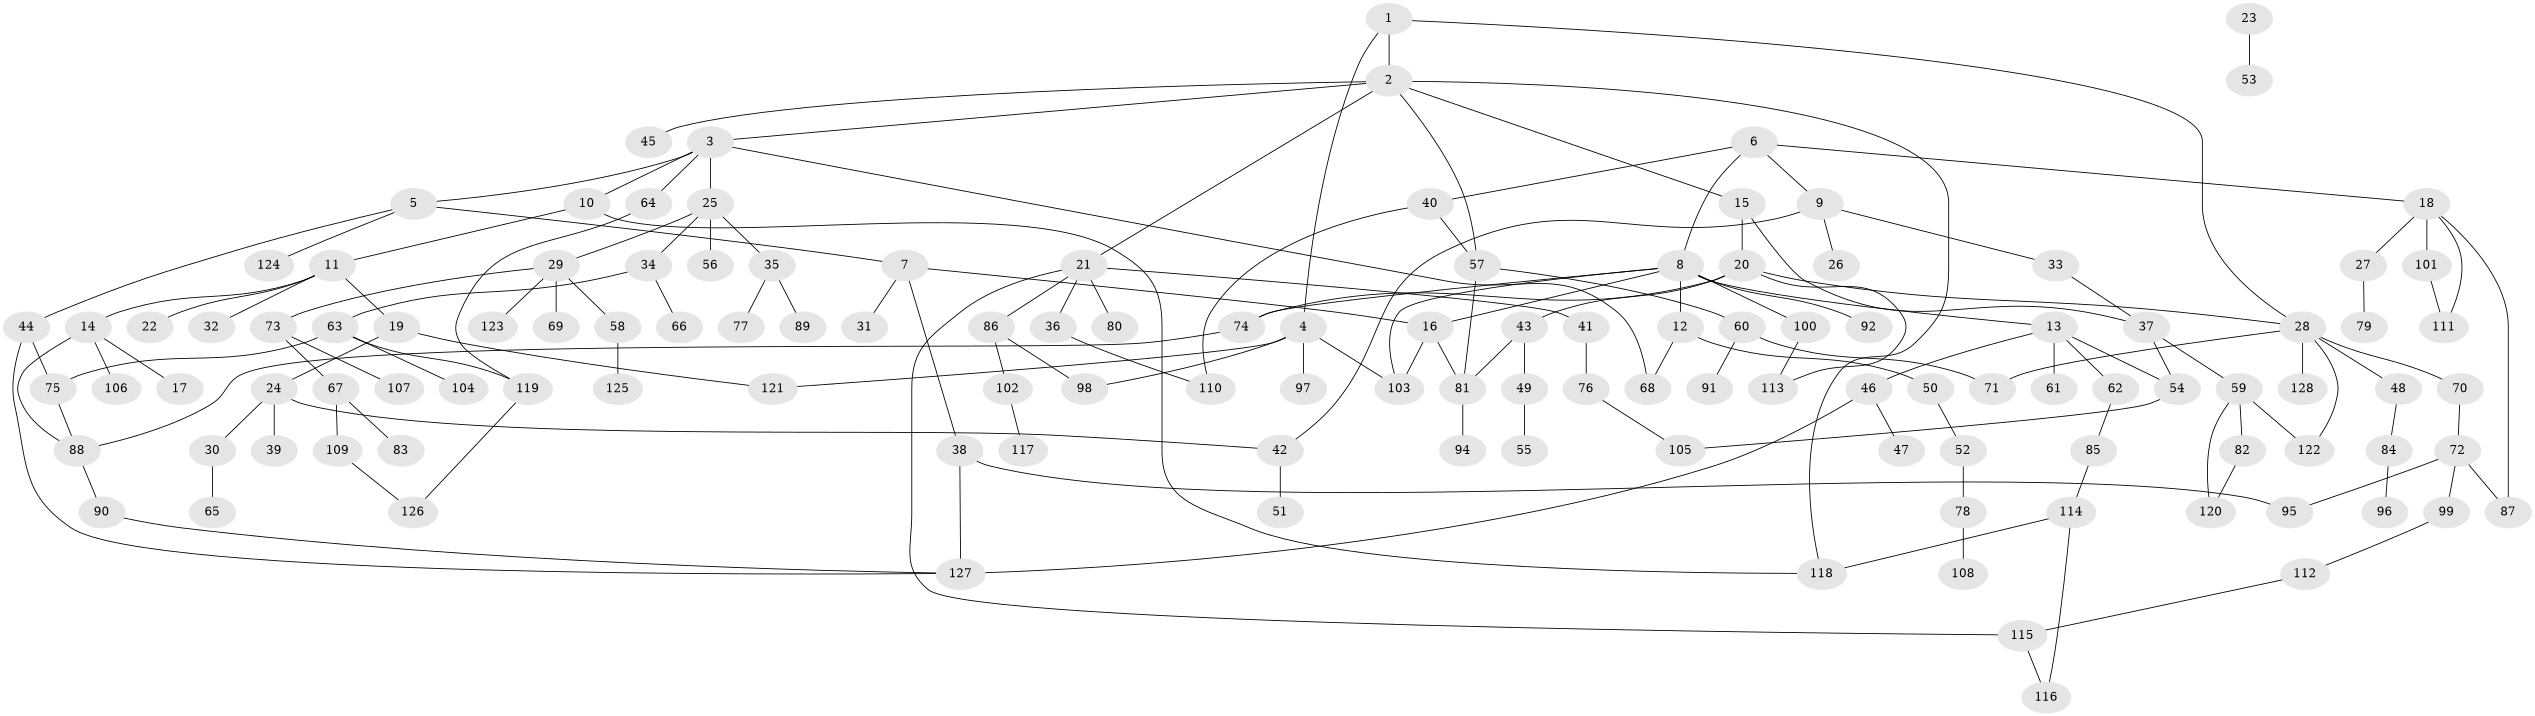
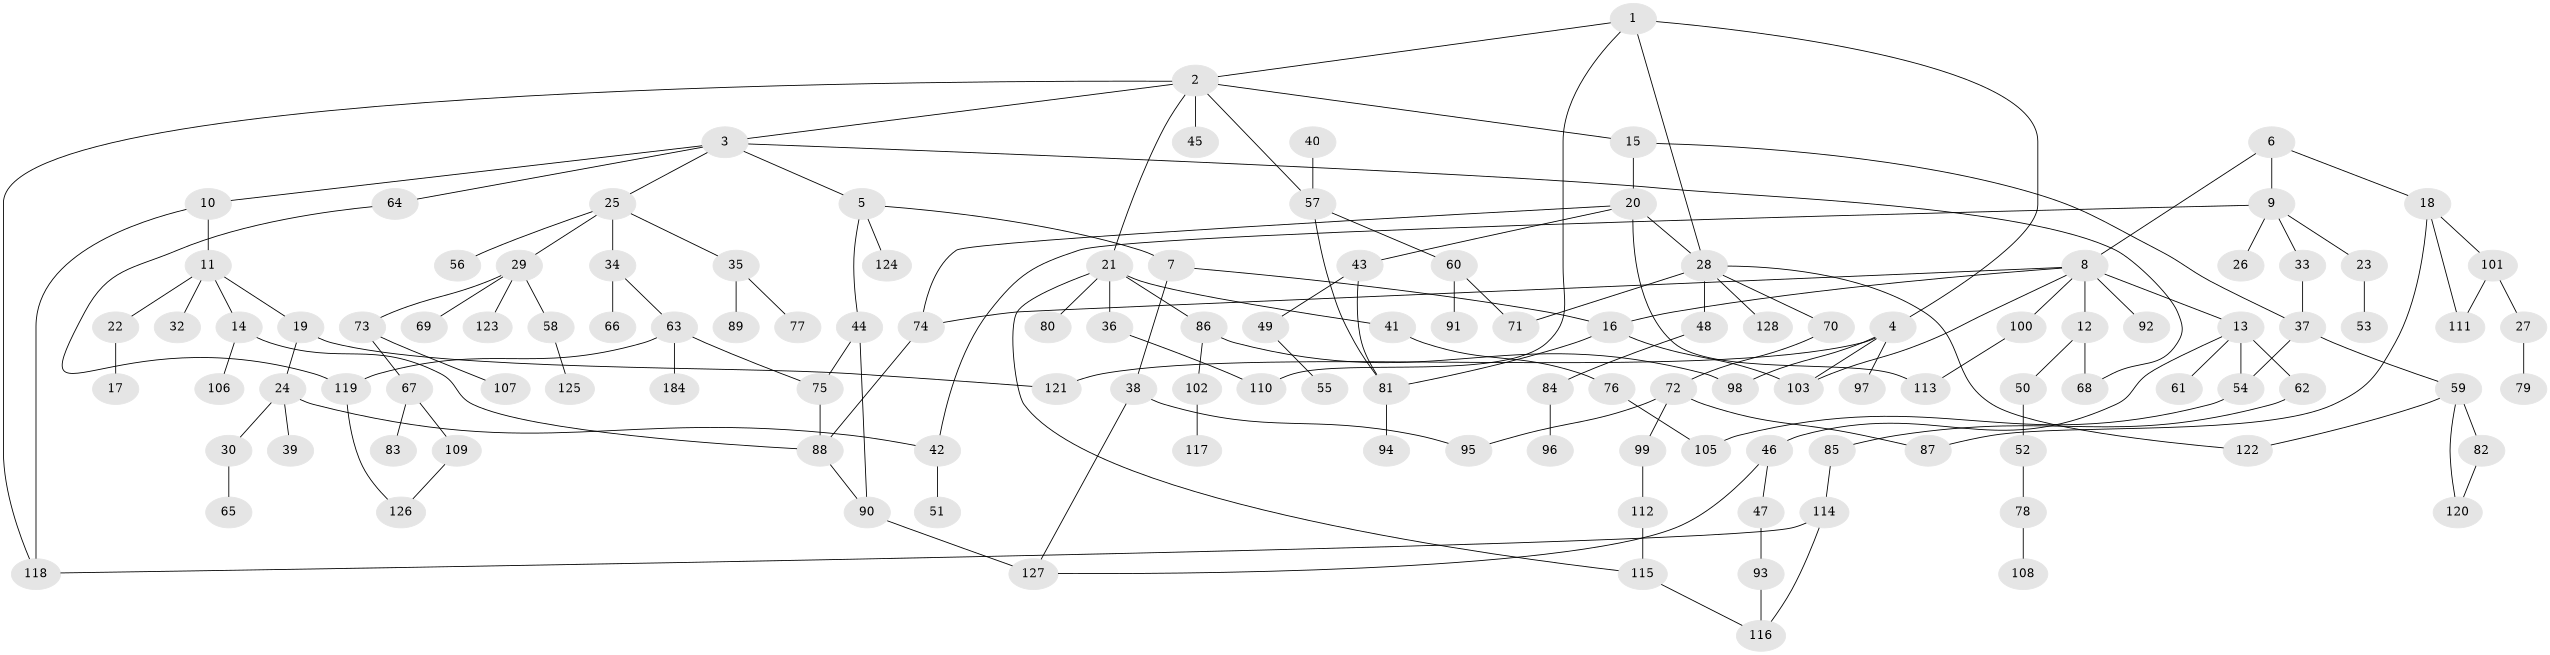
edge "6" -- "40": removed
edge "9" -- "23": added
edge "18" -- "27": now "101" -- "27"
edge "40" -- "110": now "1" -- "110"
node "31": removed
edge "14" -- "17": now "22" -- "17"
node "104": label "104" -> "184"
edge "44" -- "127": now "44" -- "90"
node "93": added
